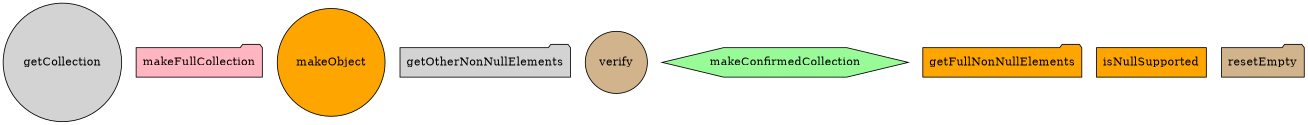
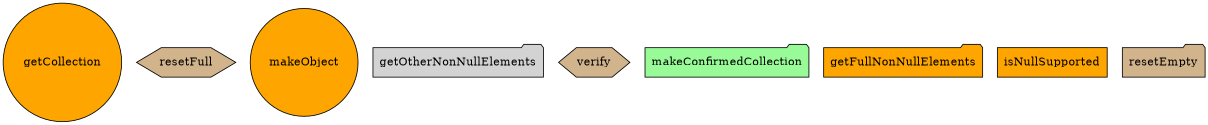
node "getCollection": fillcolor lightgrey -> orange
node "resetFull": added
node "makeFullCollection": removed
node "verify": shape circle -> hexagon
node "makeConfirmedCollection": shape hexagon -> folder
